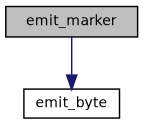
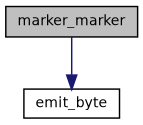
node "emit_marker": label "emit_marker" -> "marker_marker"
